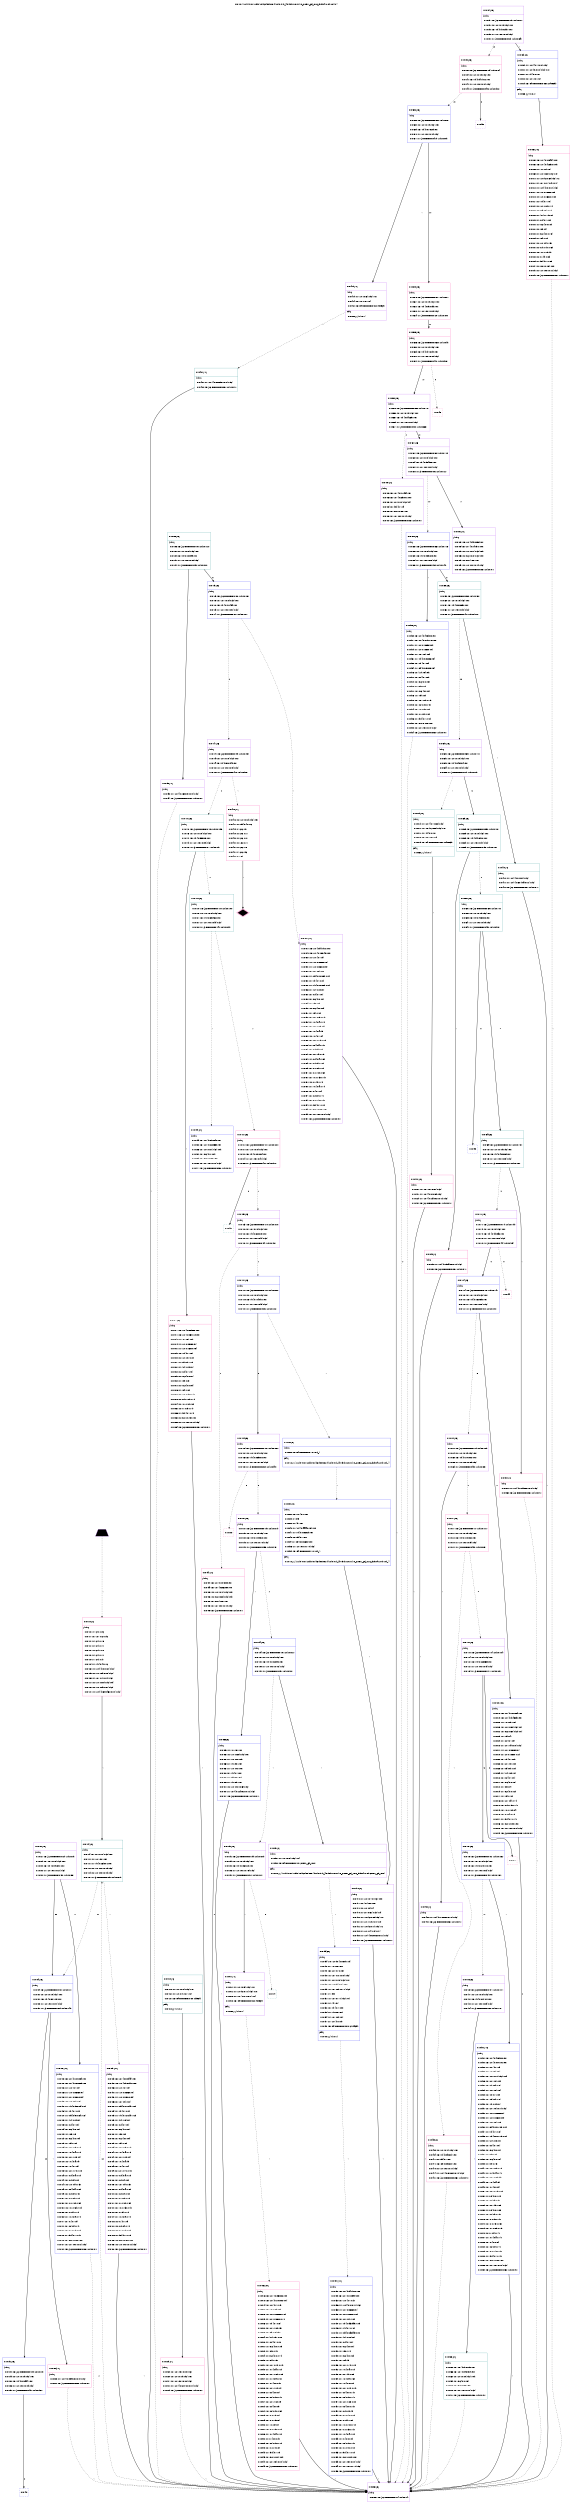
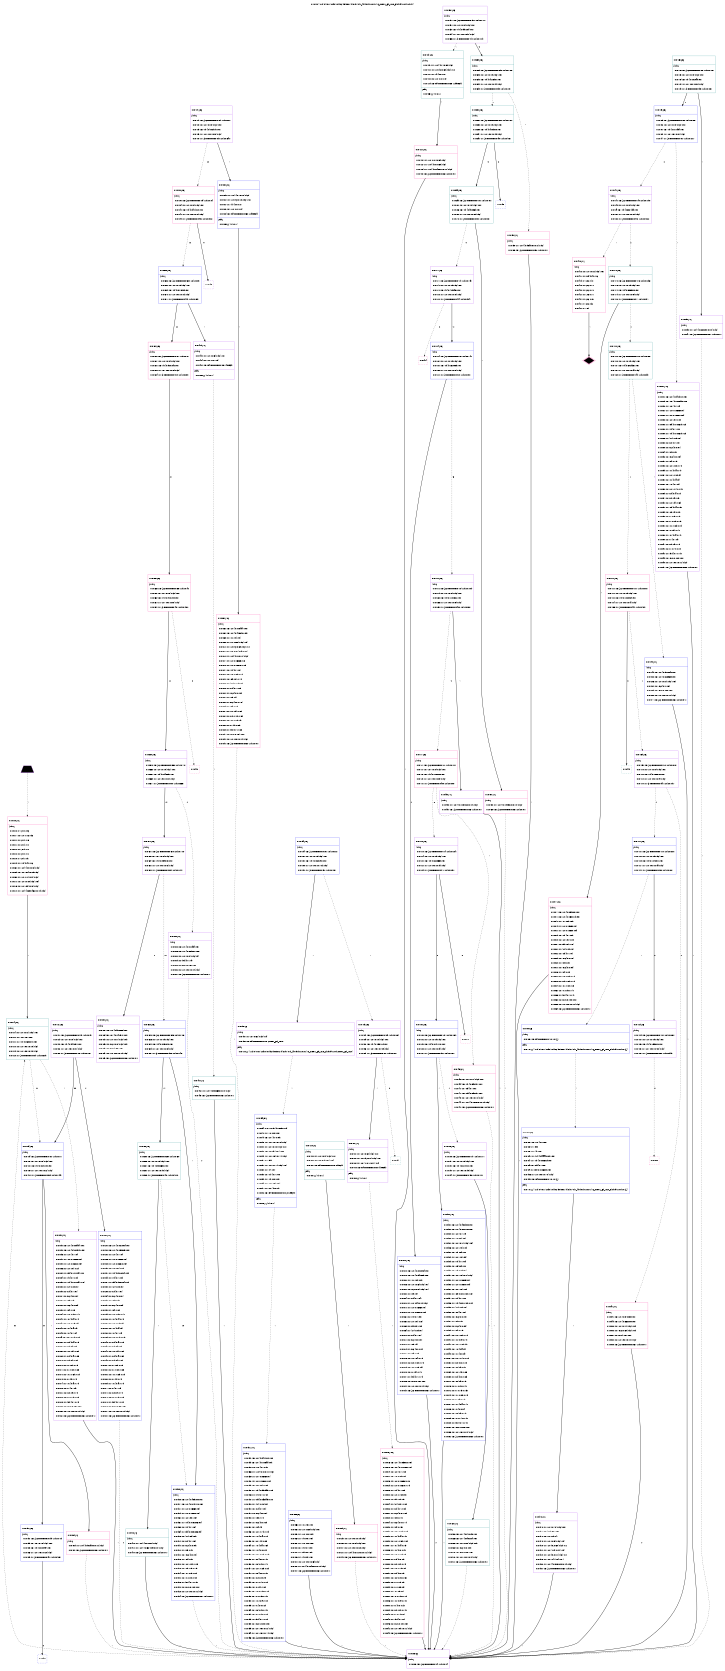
edge "0x401599 [25]" -> "0x4015b2 [25]": now "0x401599 [25]" -> "0x401b3c [88]"
edge "0x4015cb [25]" -> "0x401abc [12]": style bold -> dashed
edge "0x4017fb [27]" -> "0x402056 [5]": added, label "1"
node "0x4017a6 [25]": removed
